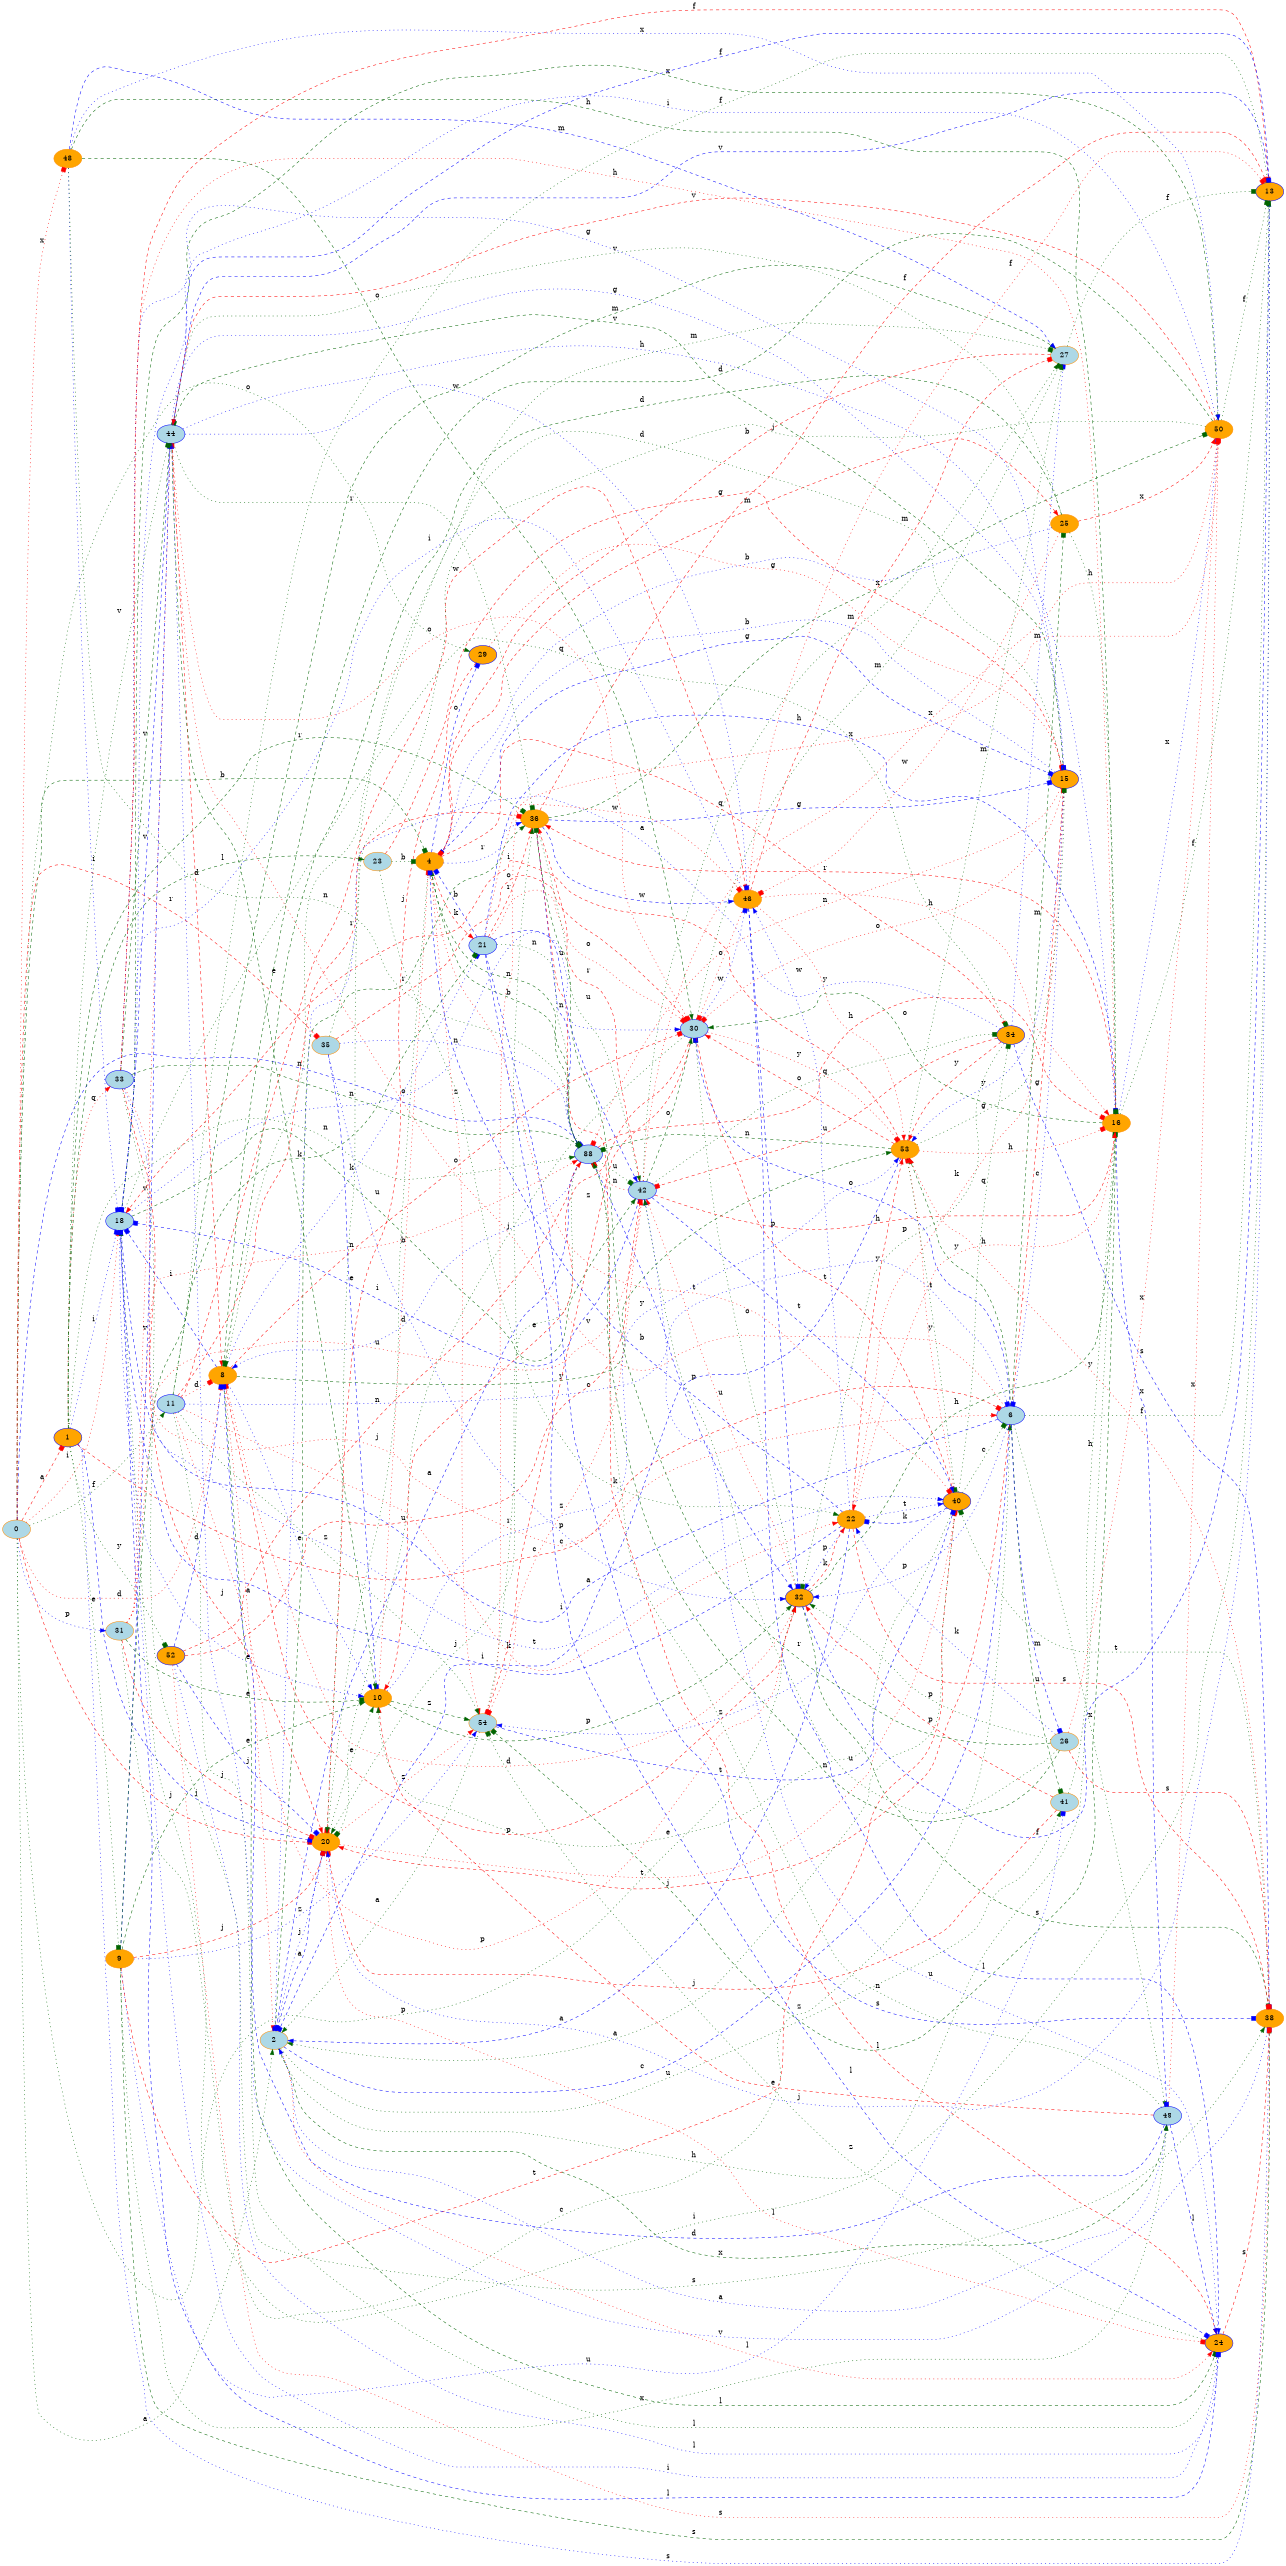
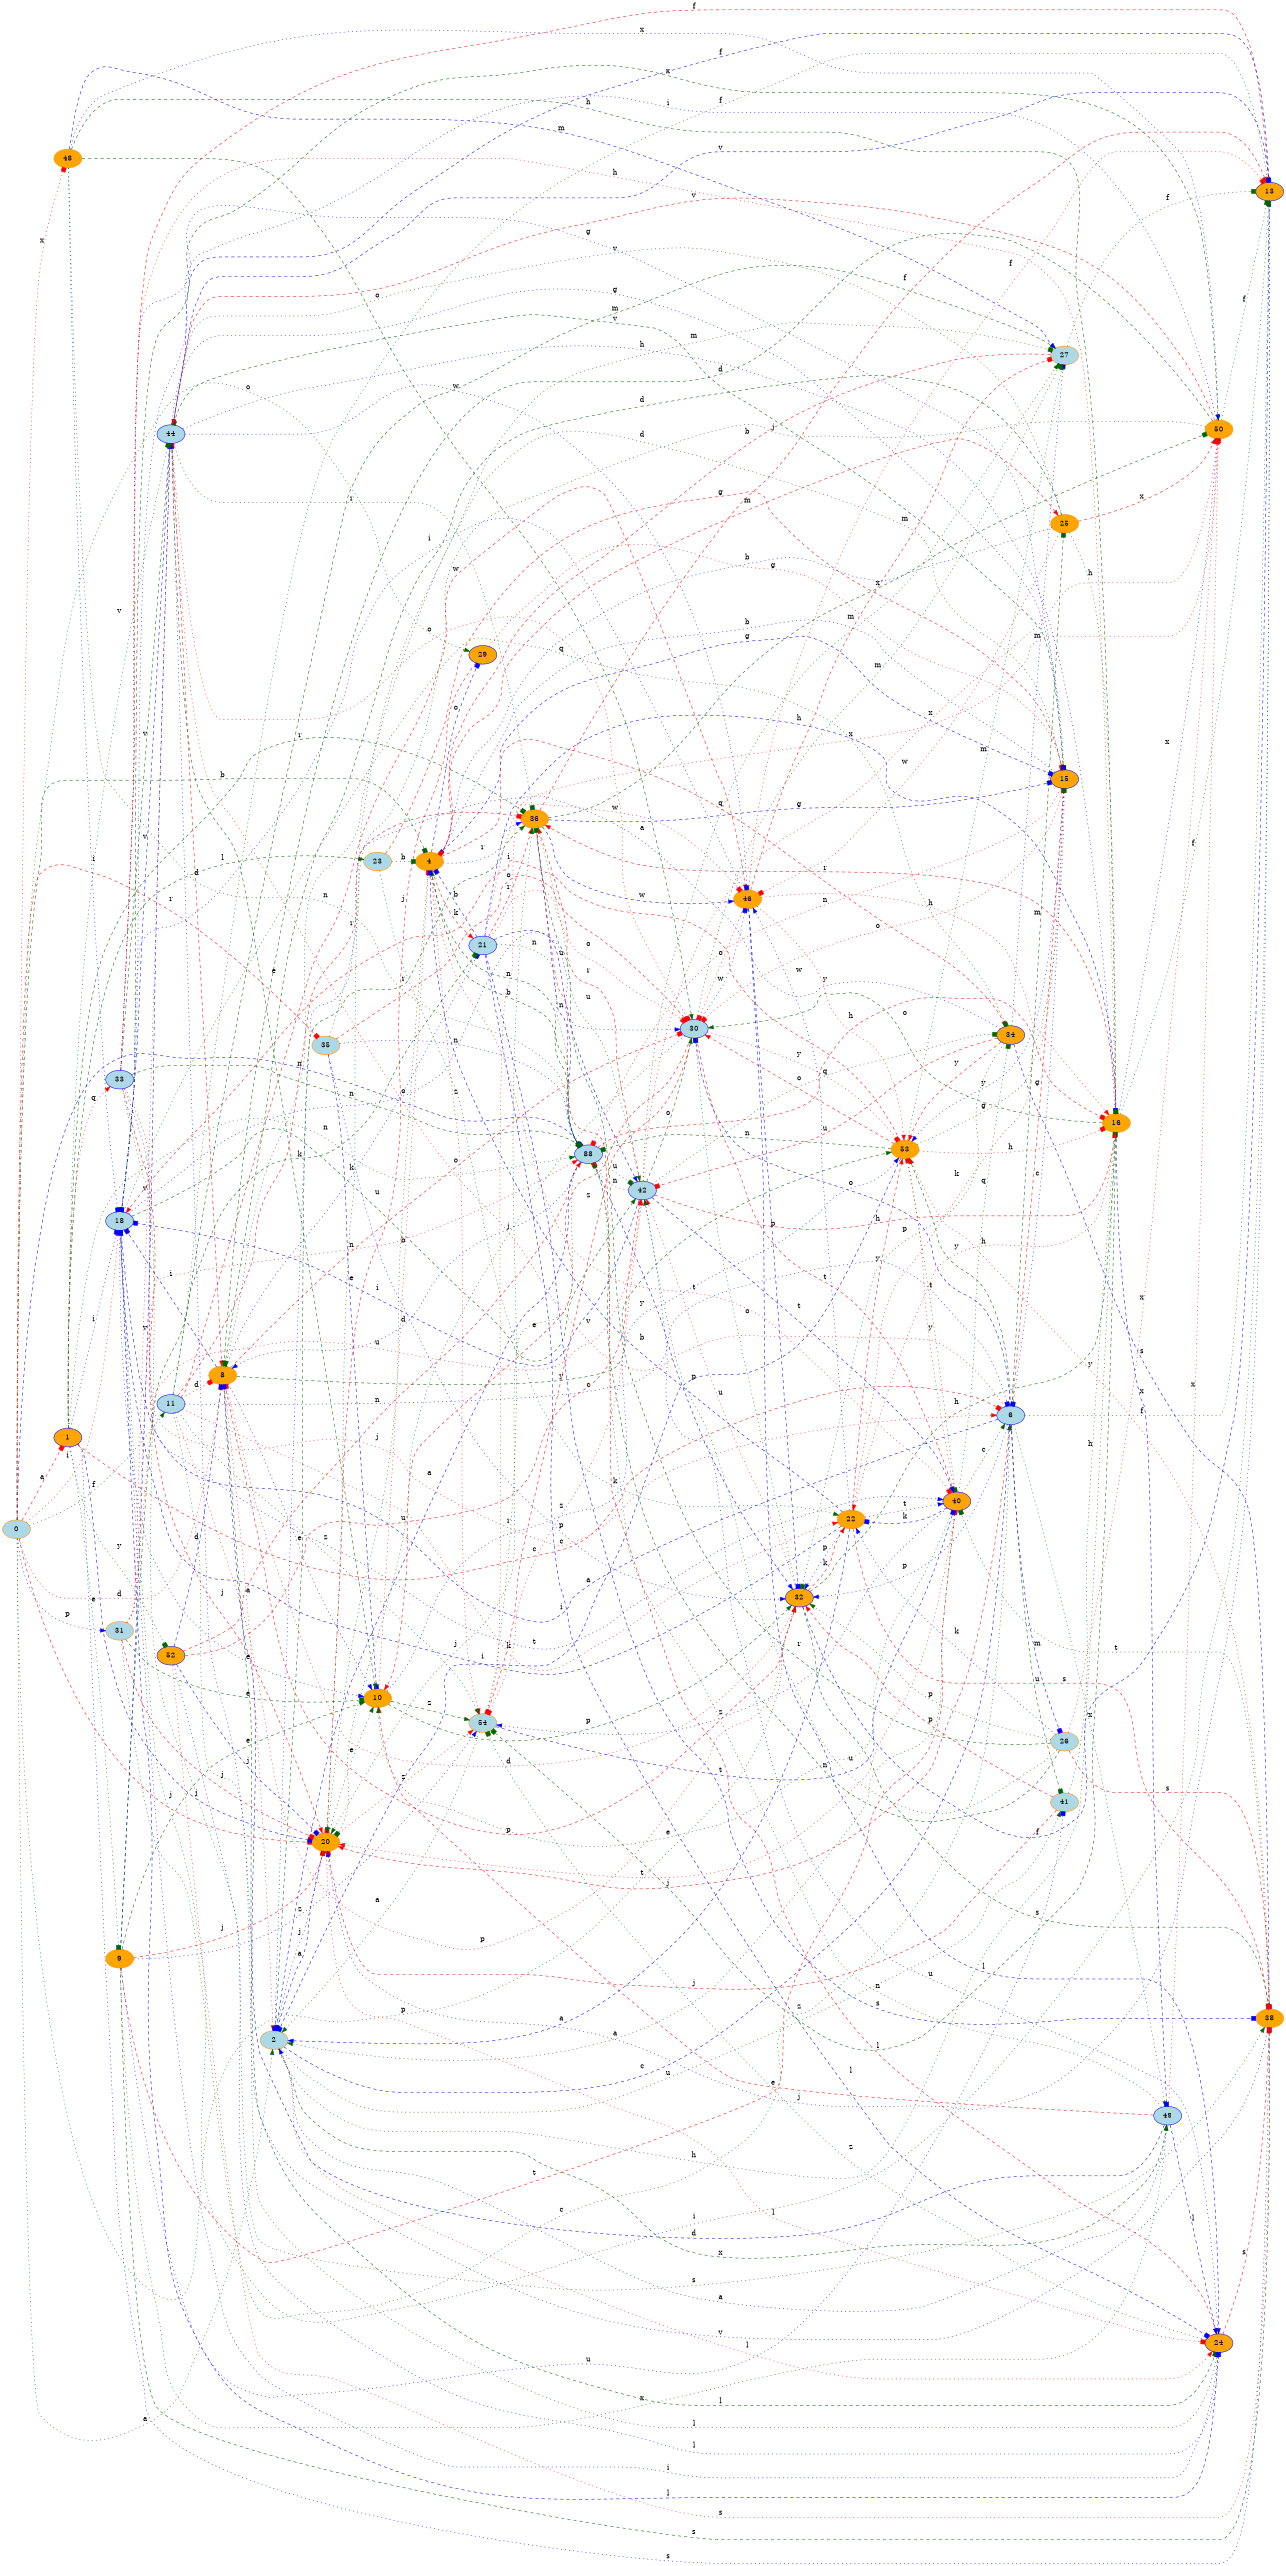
edge "40" -> "6": arrowhead box -> normal
edge "52" -> "42": arrowhead box -> normal
edge "20" -> "40": reversed
